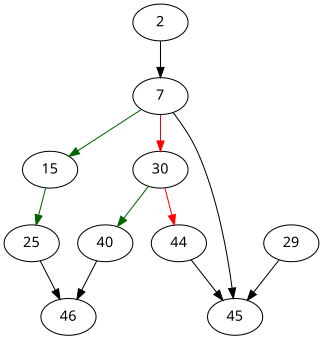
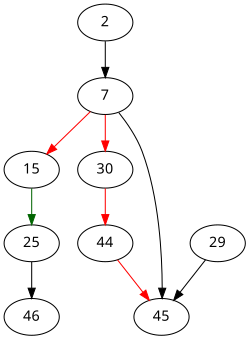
edge "7" -> "15": color darkgreen -> red
node "40": removed
edge "44" -> "45": color black -> red
